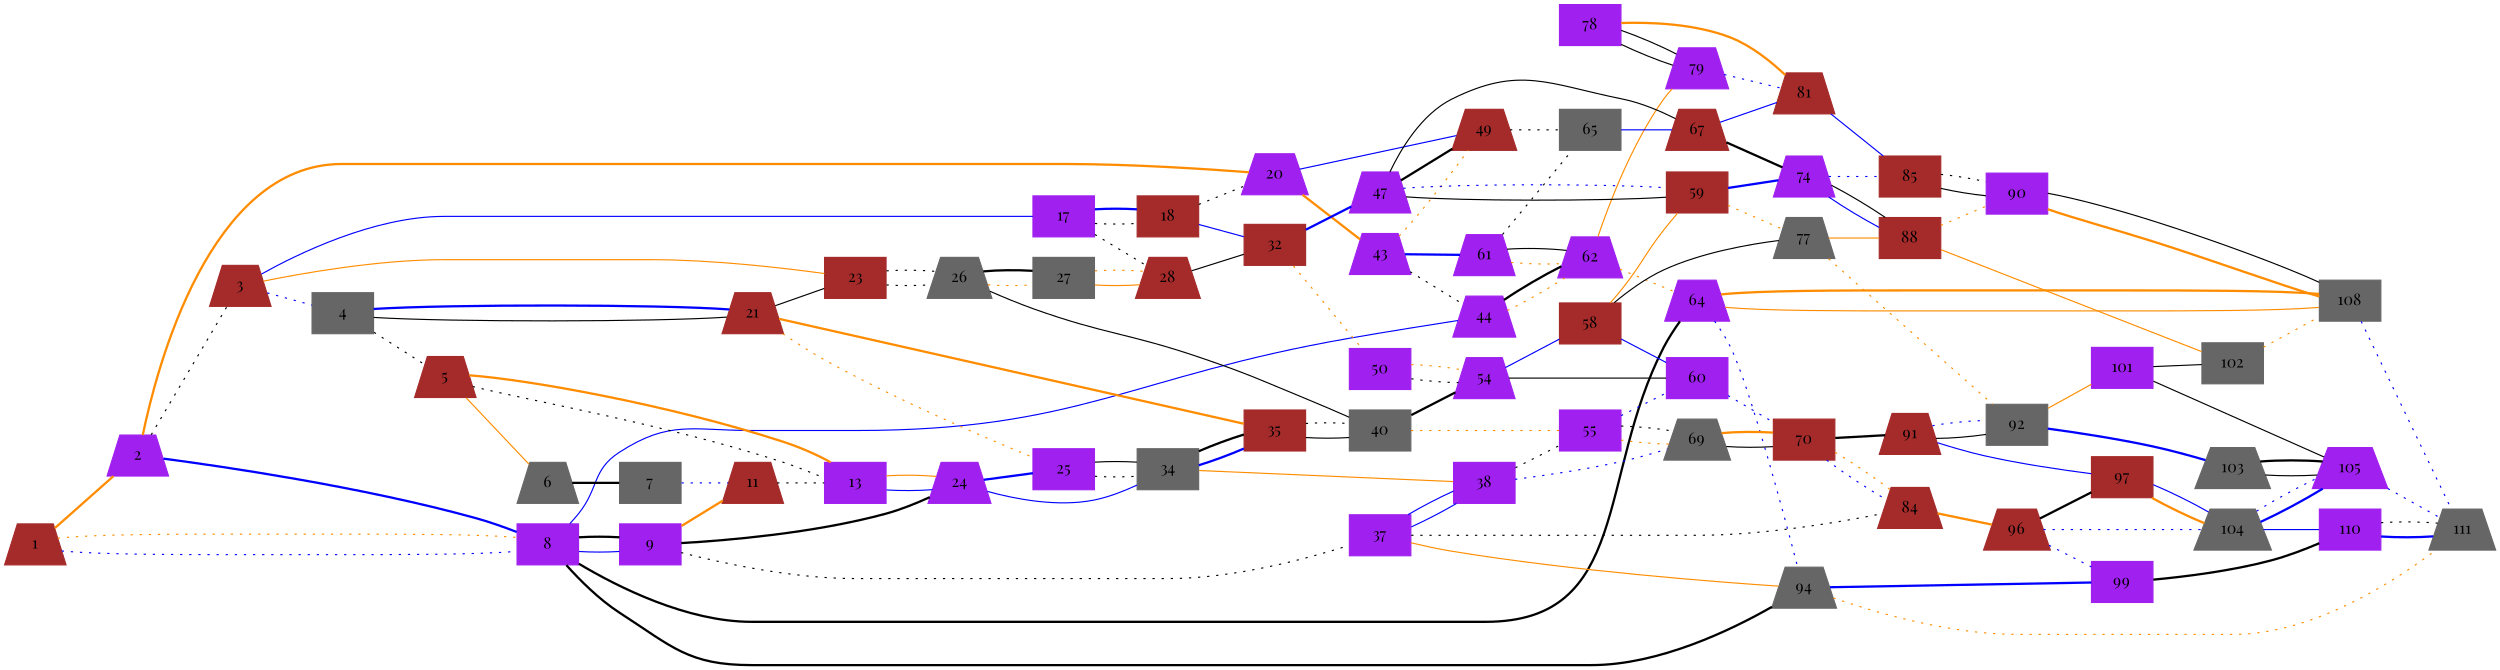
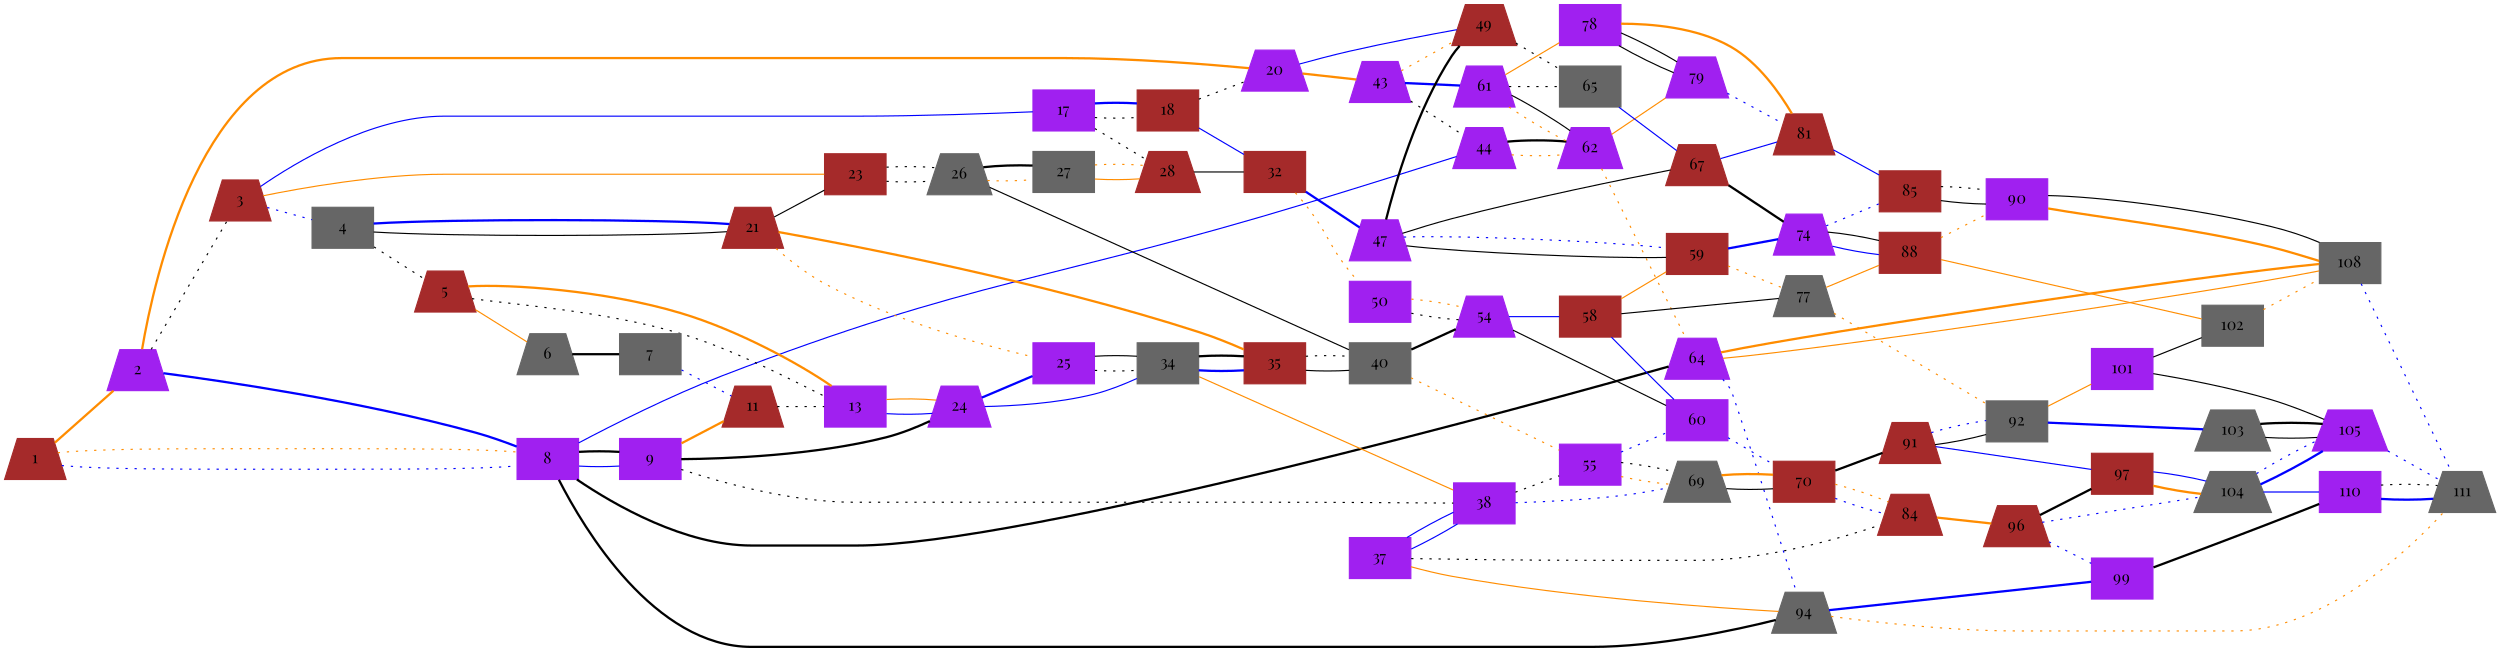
edge "78" -- "61": added
edge "37" -- "9": now "38" -- "9"
